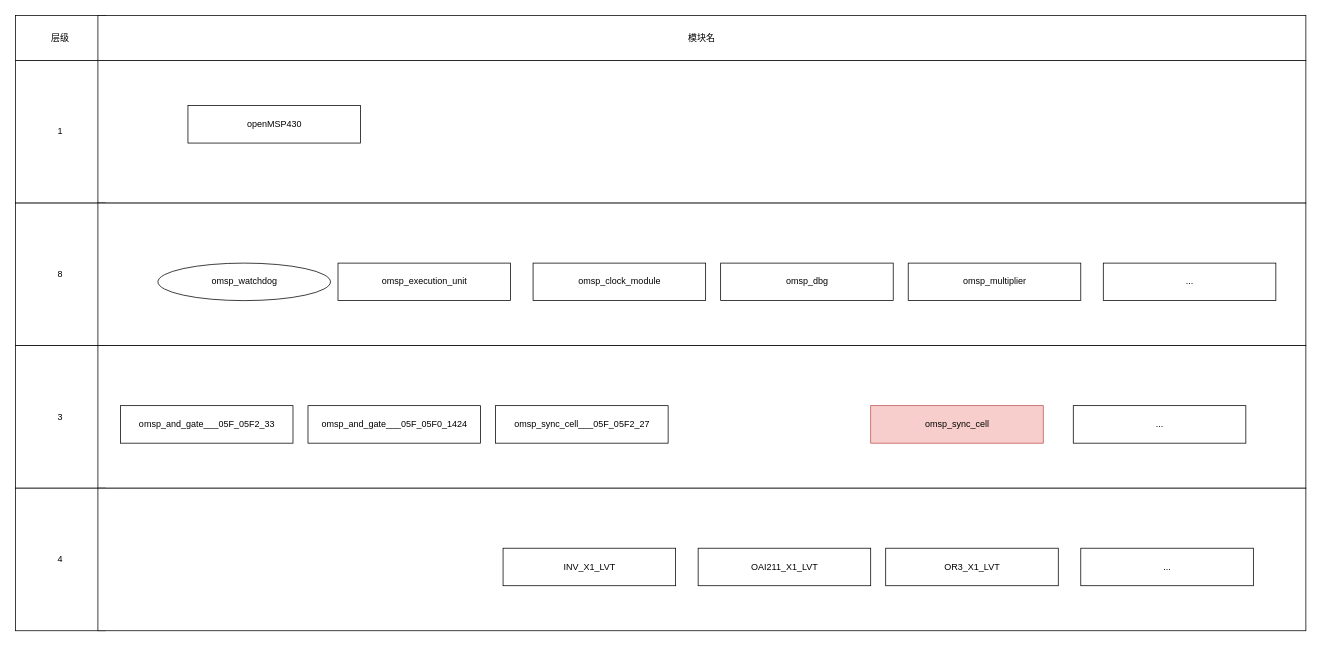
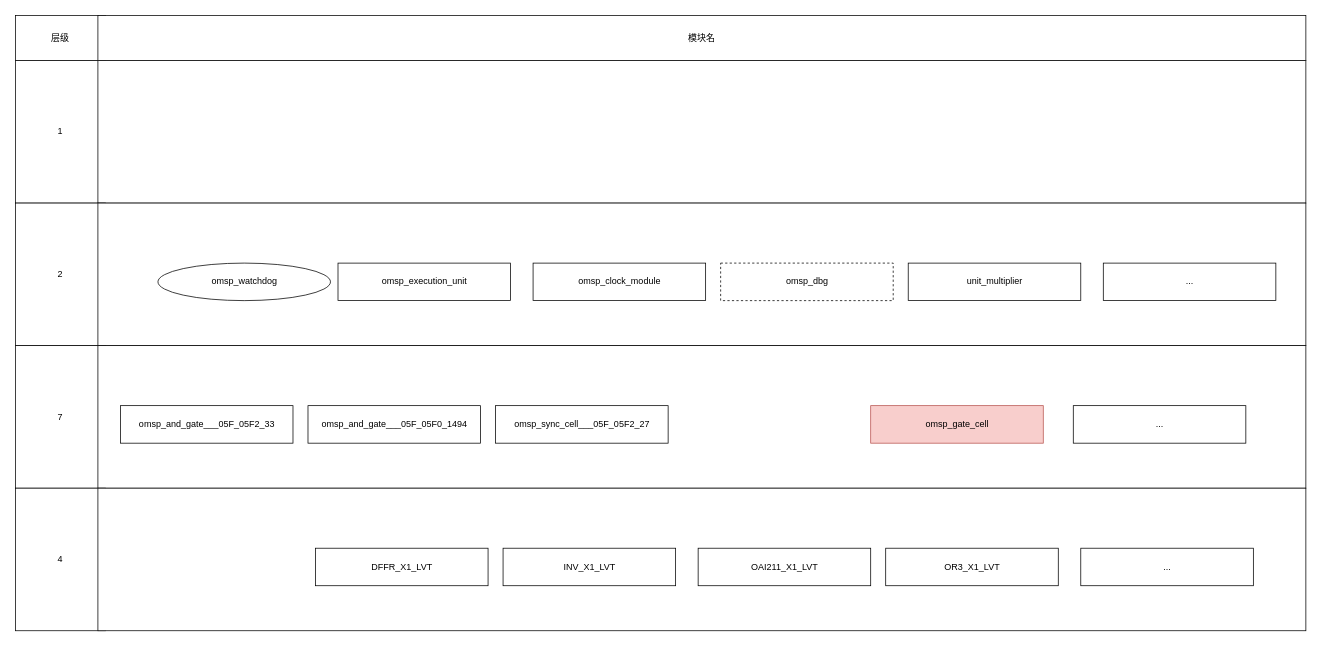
node "openMSP430": removed
node "8": label "8" -> "2"
node "omsp_dbg": style solid -> dashed
node "omsp_multiplier": label "omsp_multiplier" -> "unit_multiplier"
node "3": label "3" -> "7"
node "omsp_and_gate___05F_05F0_1424": label "omsp_and_gate___05F_05F0_1424" -> "omsp_and_gate___05F_05F0_1494"
node "omsp_sync_cell": label "omsp_sync_cell" -> "omsp_gate_cell"
node "DFFR_X1_LVT": added
